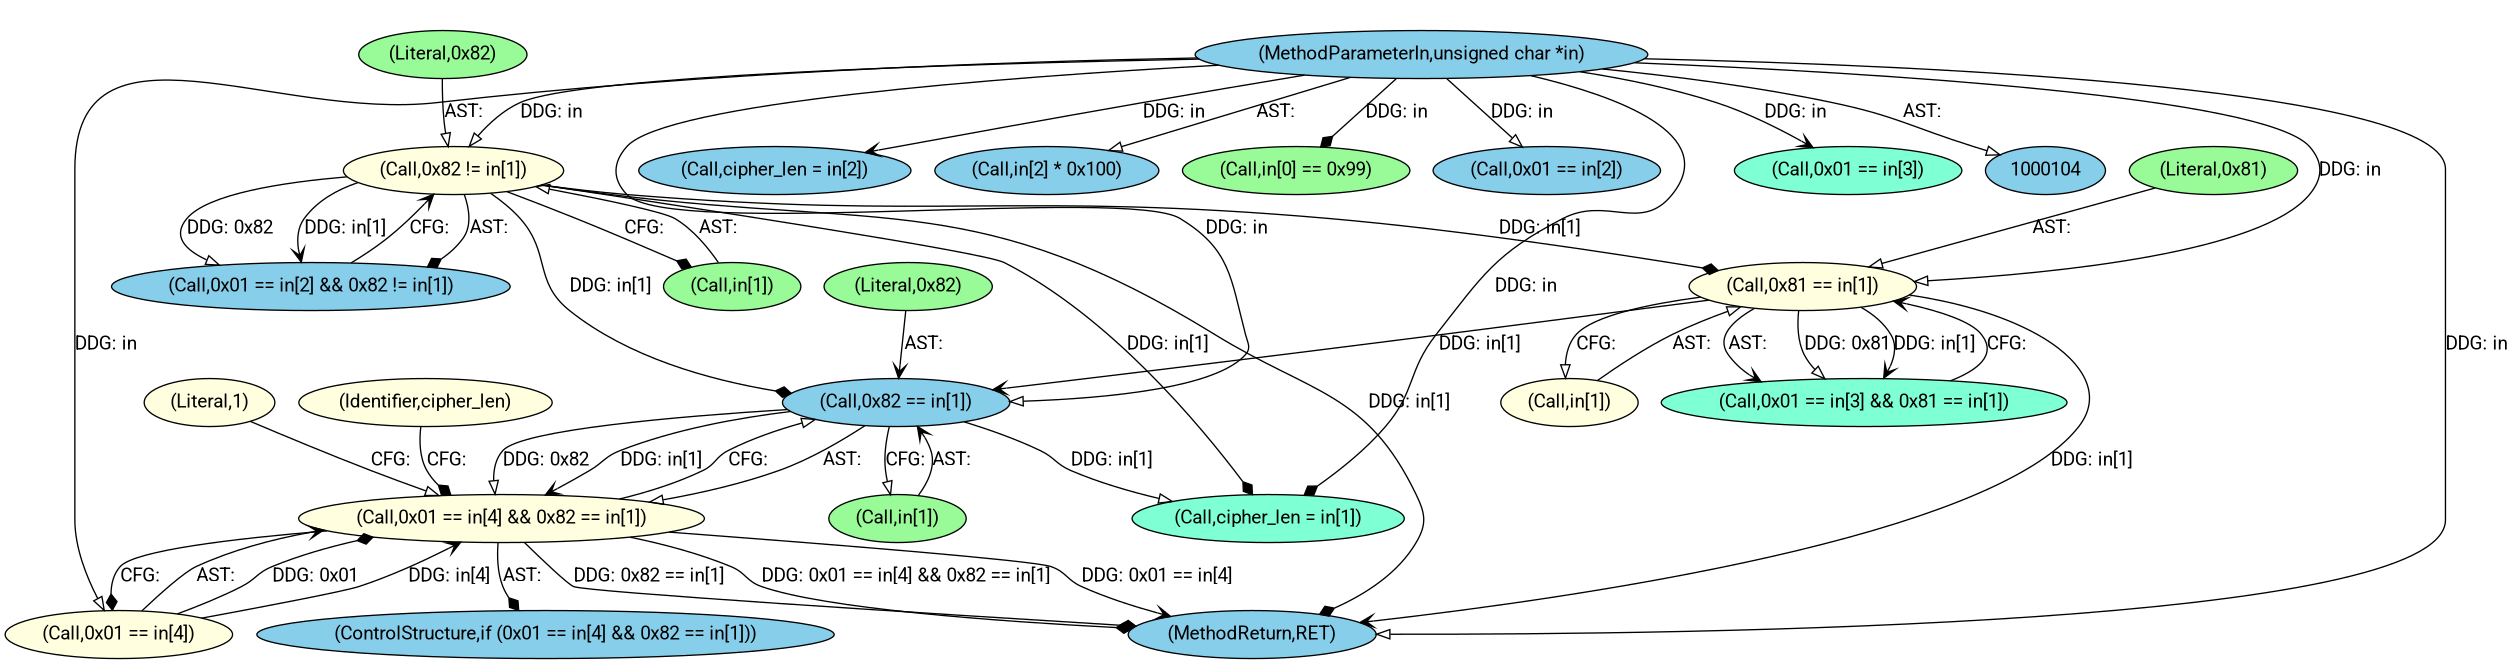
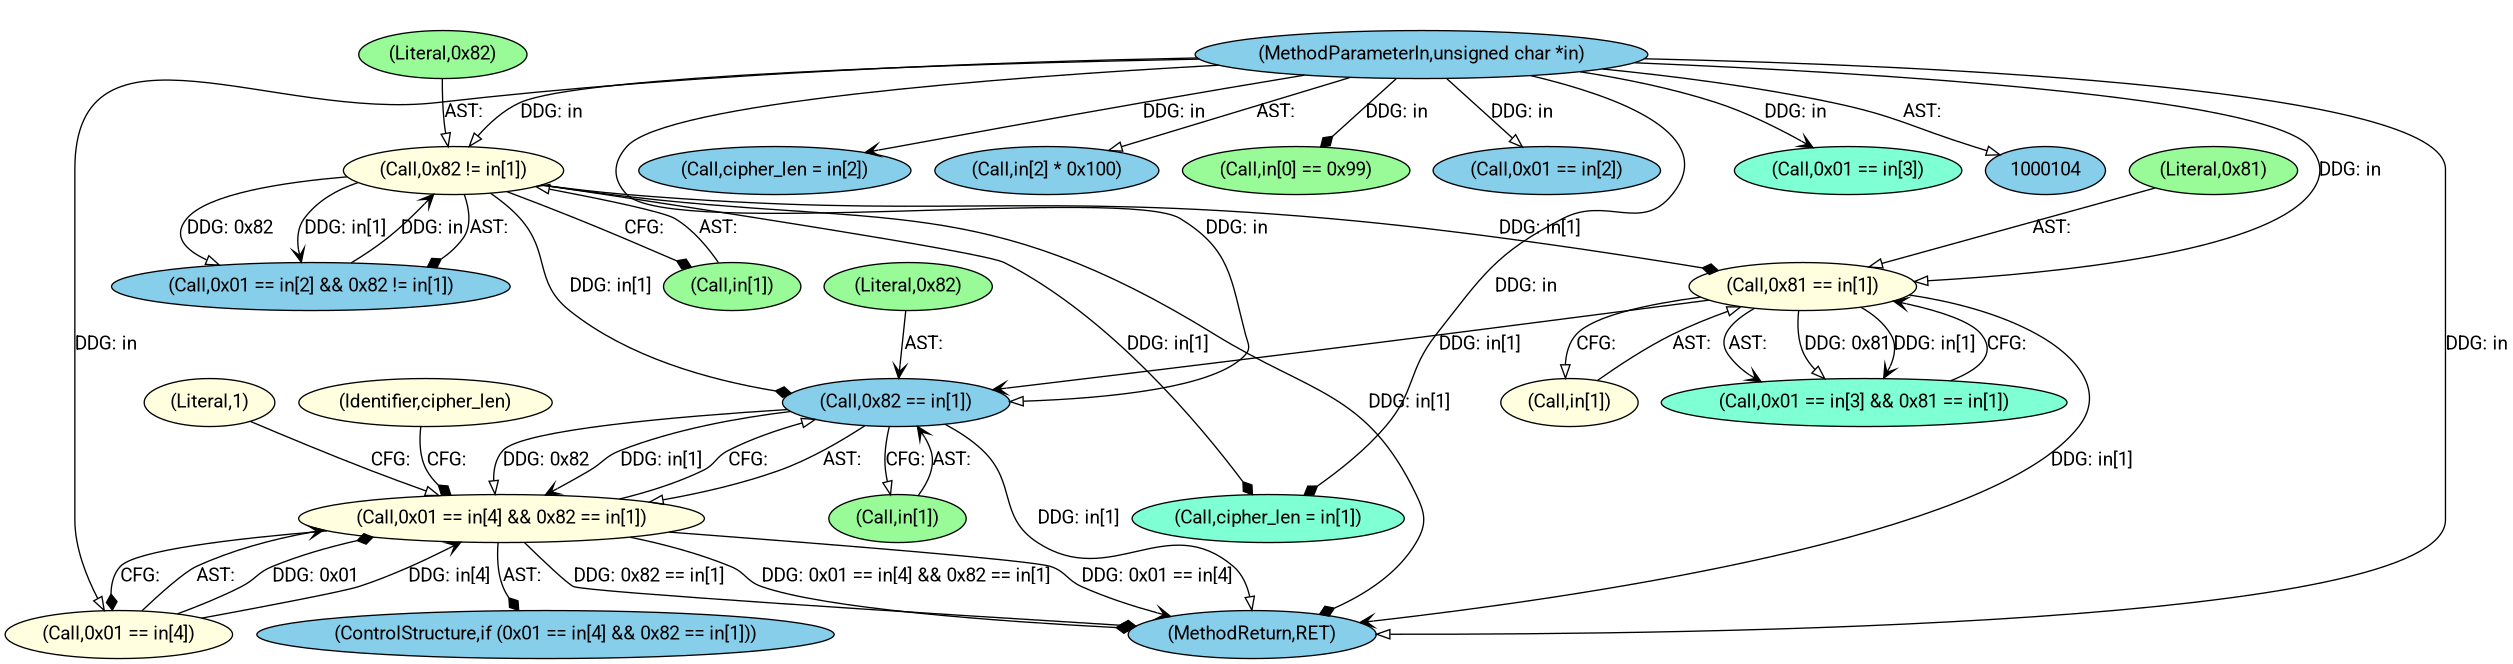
edge "(Call,0x01 == in[2] && 0x82 != in[1])" -> "(Call,0x82 != in[1])": label "CFG: " -> "DDG: in"
edge "(Call,0x82 == in[1])" -> "(Call,cipher_len = in[1])": now "(Call,0x82 == in[1])" -> "(MethodReturn,RET)"
